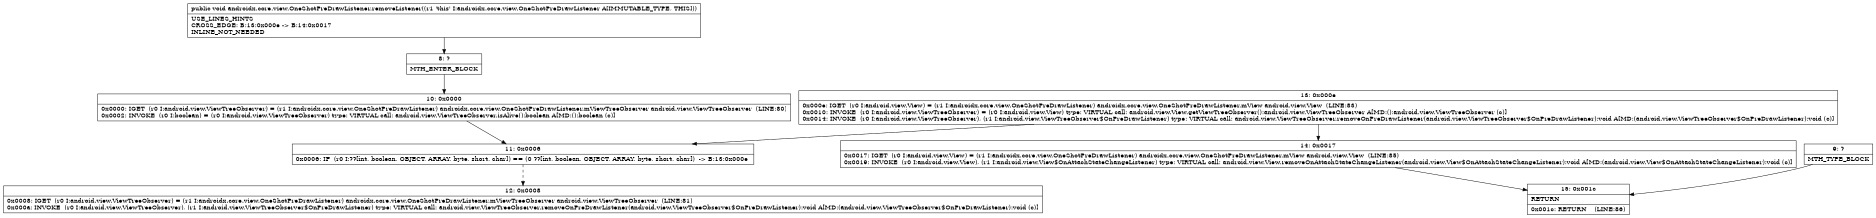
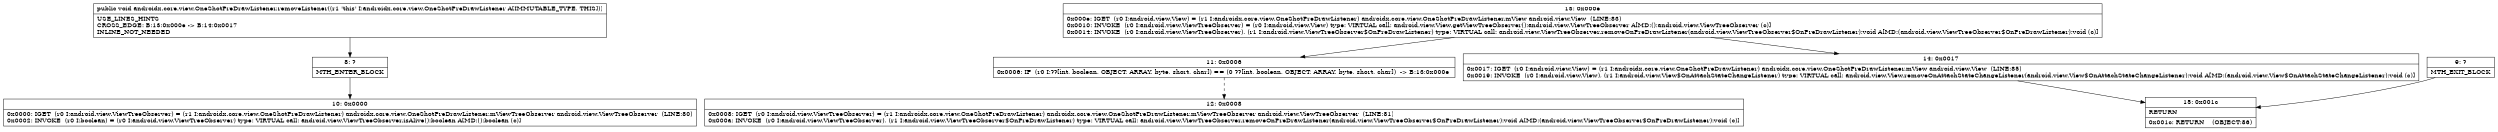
edge "10: 0x0000" -> "11: 0x0006": removed
node "9: ?": text "MTH_TYPE_BLOCK" -> "MTH_EXIT_BLOCK"
node "15: 0x001c": text "0x001c: RETURN    (LINE:86)" -> "0x001c: RETURN    (OBJECT:86)"
